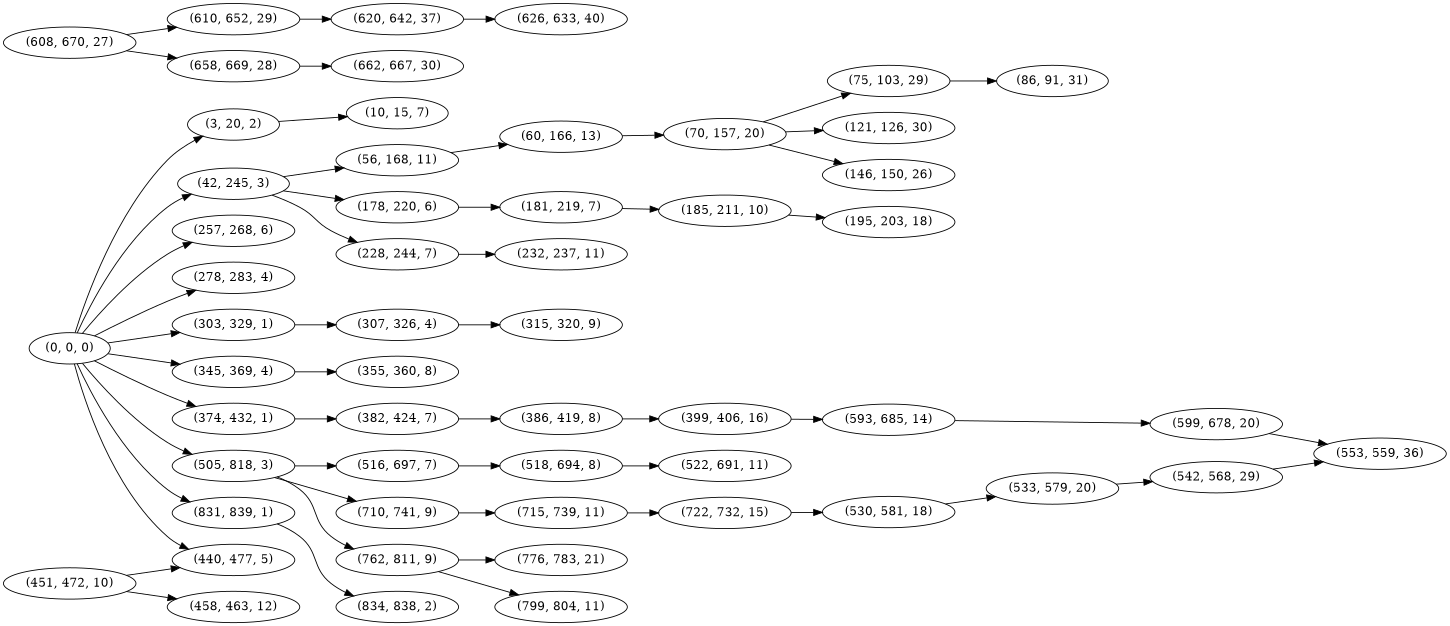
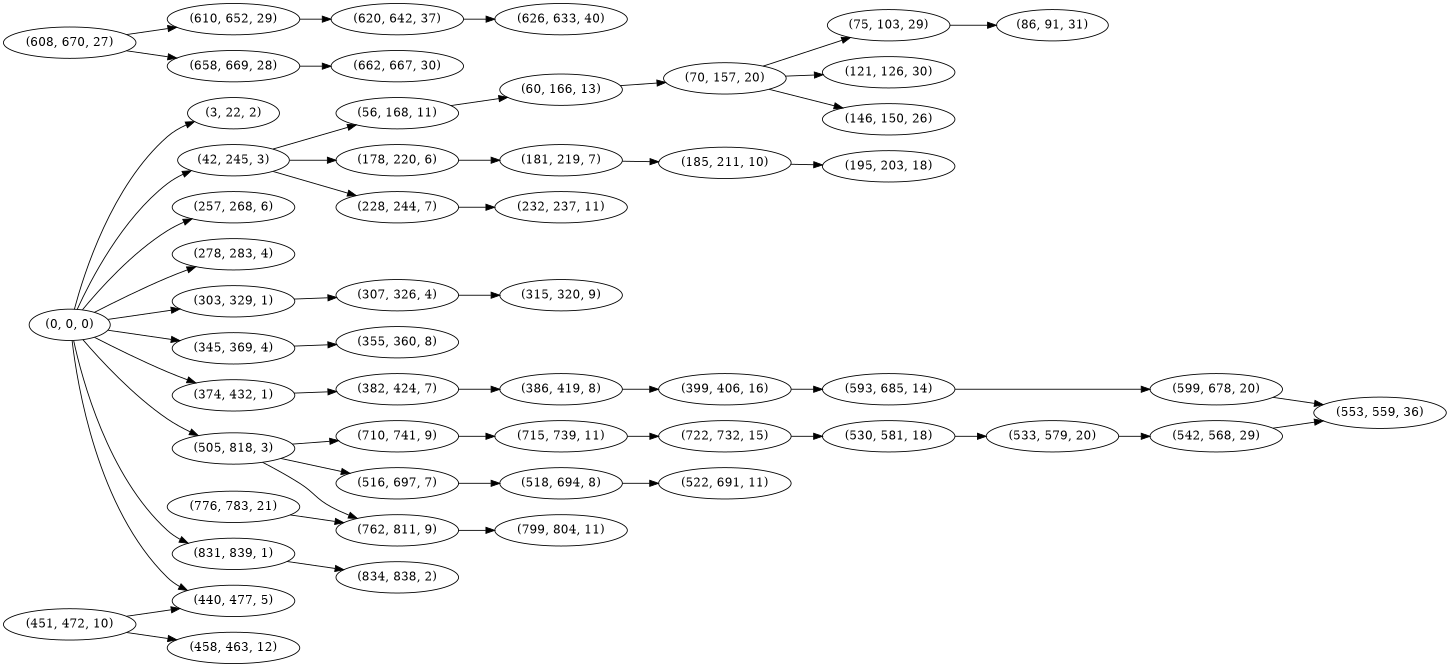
node "(10, 15, 7)": removed
node "(3, 20, 2)": label "(3, 20, 2)" -> "(3, 22, 2)"
edge "(762, 811, 9)" -> "(776, 783, 21)": reversed
